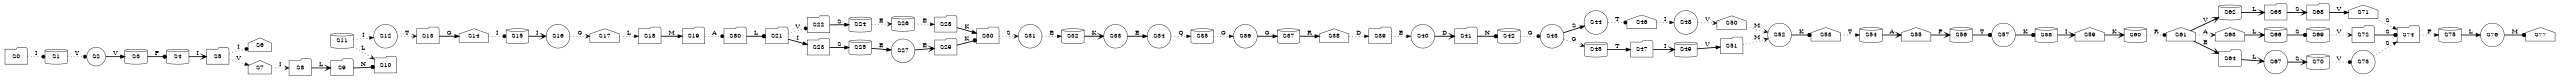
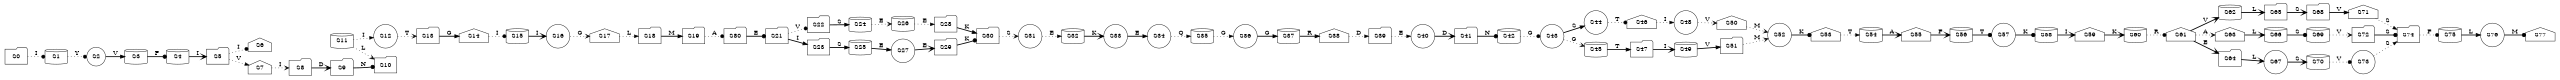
edge "S80" -> "S21": label "L" -> "E"
edge "S74" -> "S75": arrowhead normal -> dot
edge "S8" -> "S9": label "L" -> "D"
